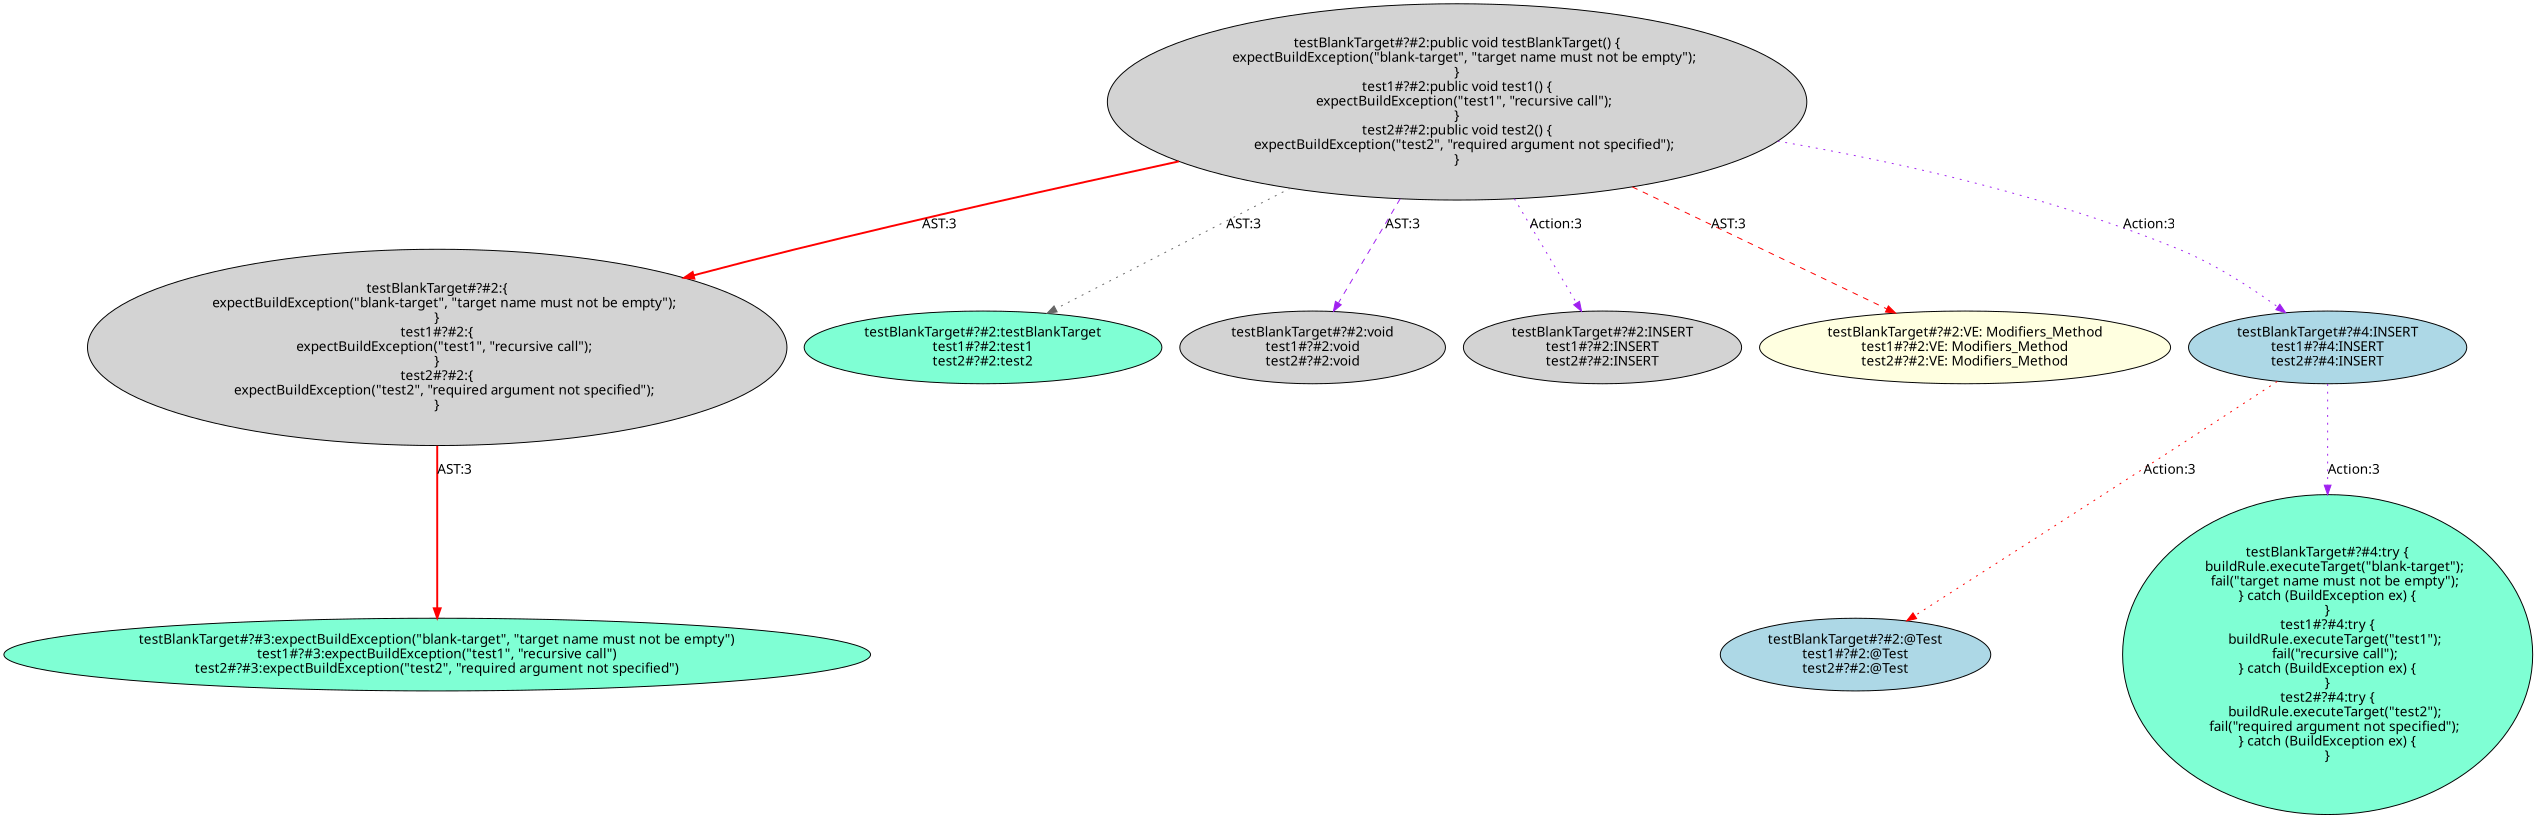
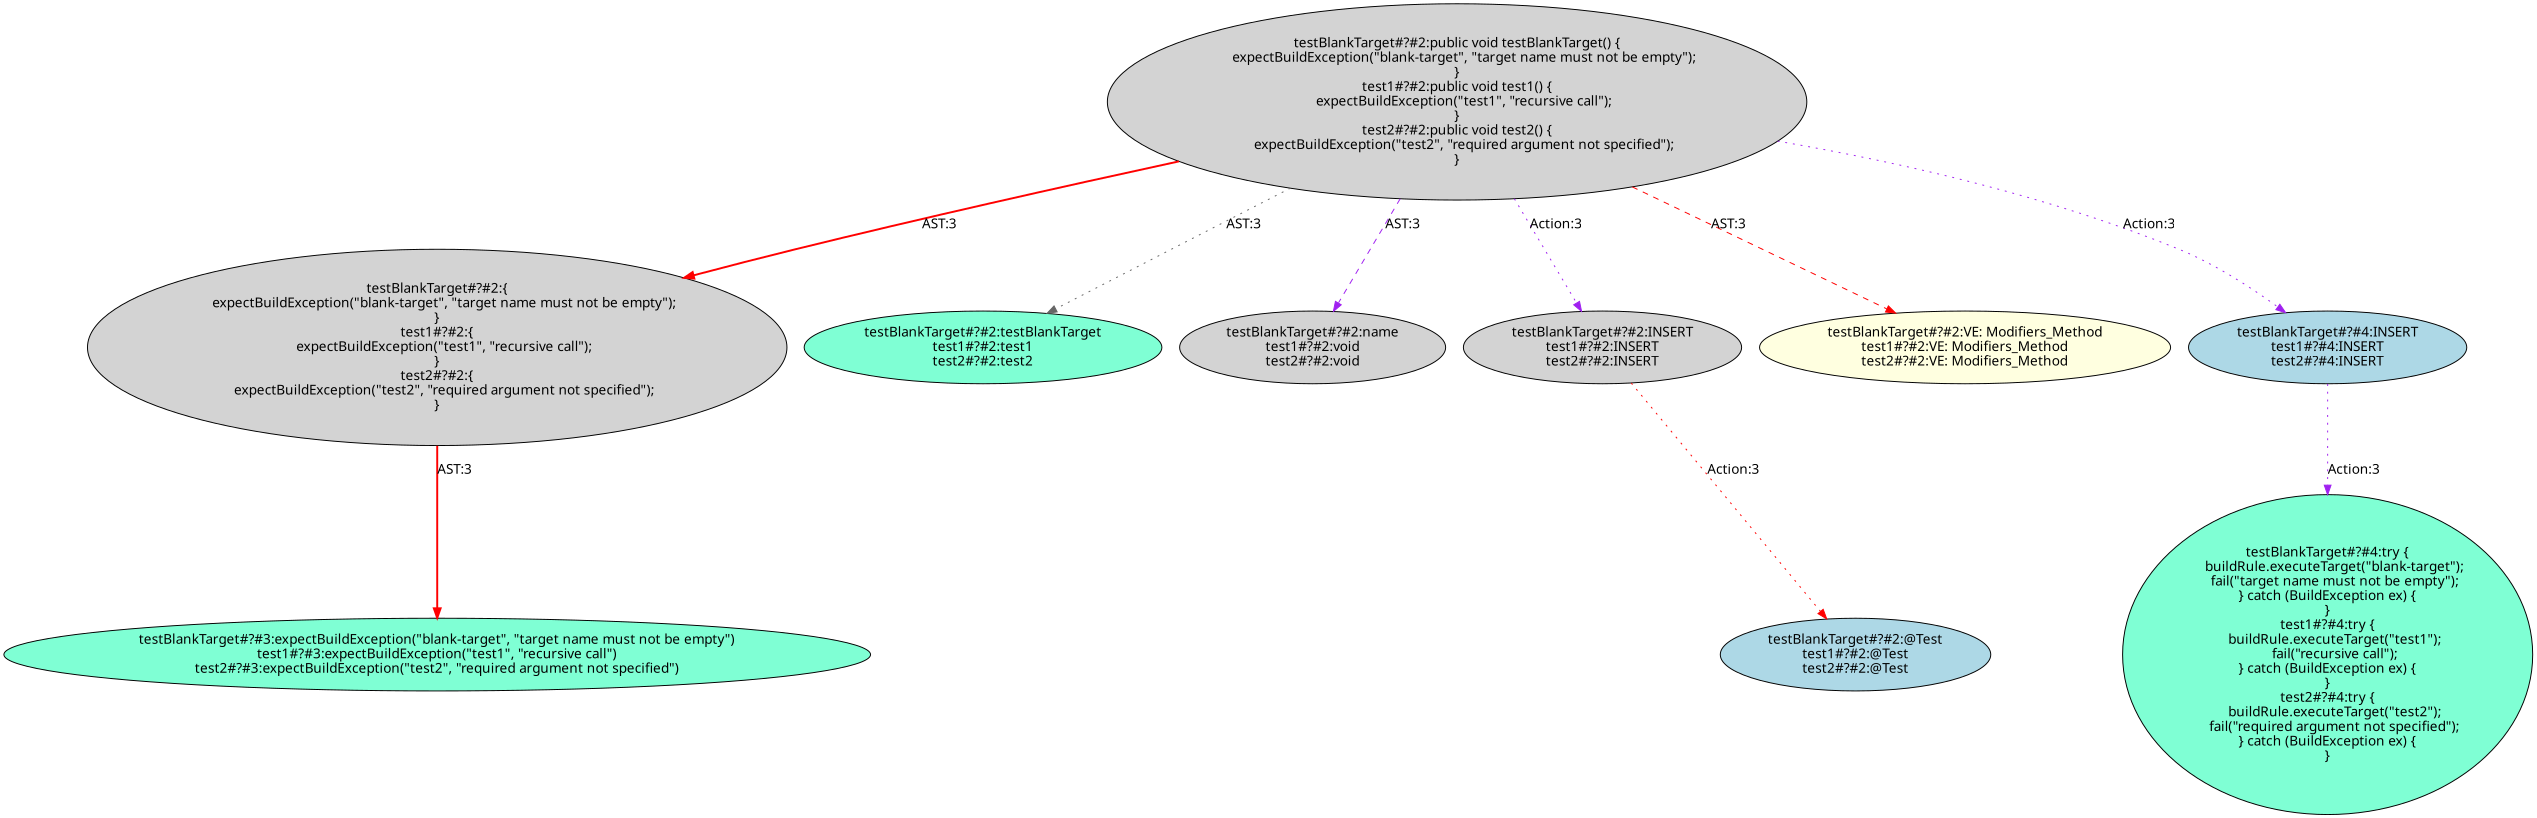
node "testBlankTarget#?#2:void test1#?#2:void test2#?#2:void": label "testBlankTarget#?#2:void test1#?#2:void test2#?#2:void" -> "testBlankTarget#?#2:name test1#?#2:void test2#?#2:void"
edge "testBlankTarget#?#4:INSERT test1#?#4:INSERT test2#?#4:INSERT" -> "testBlankTarget#?#2:@Test test1#?#2:@Test test2#?#2:@Test": now "testBlankTarget#?#2:INSERT test1#?#2:INSERT test2#?#2:INSERT" -> "testBlankTarget#?#2:@Test test1#?#2:@Test test2#?#2:@Test"
